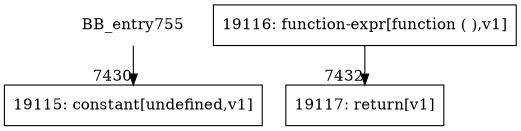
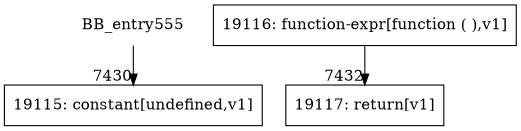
node "BB_entry755": label "BB_entry755" -> "BB_entry555"
